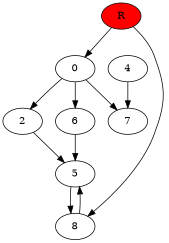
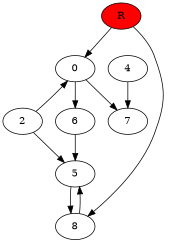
edge "0" -> "2": reversed
